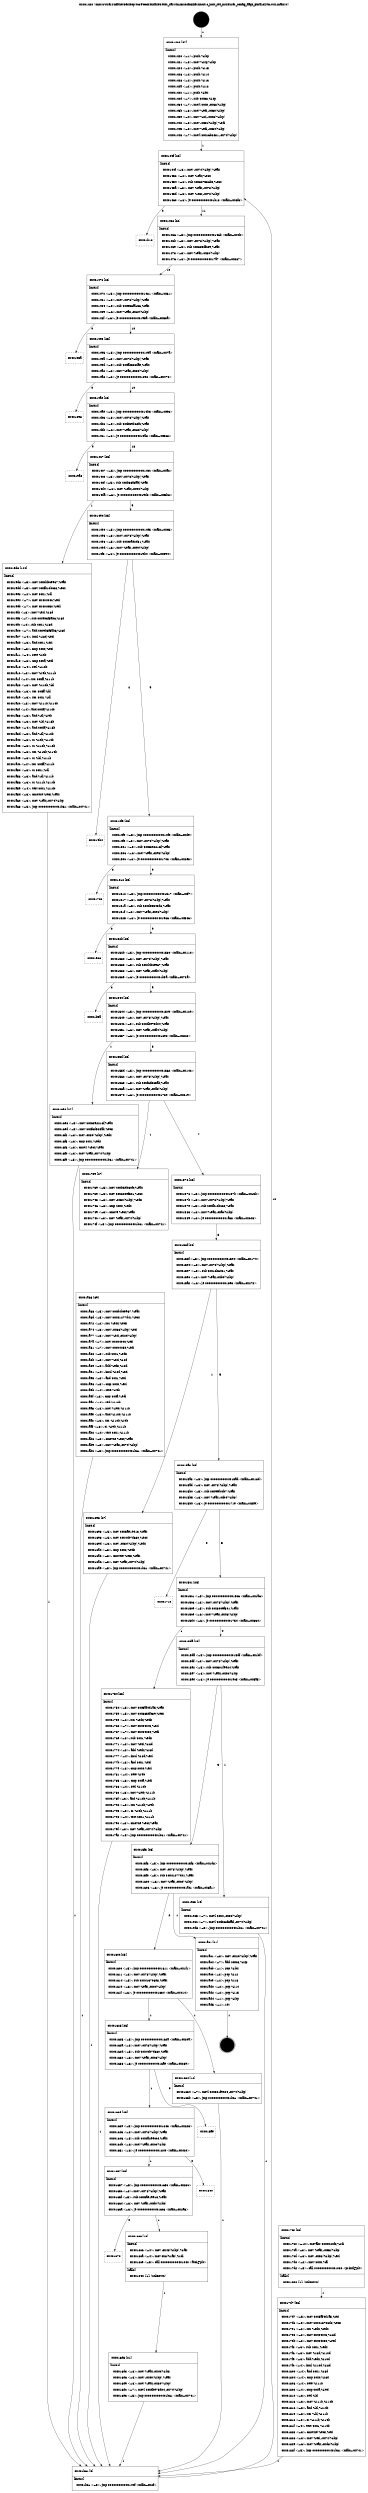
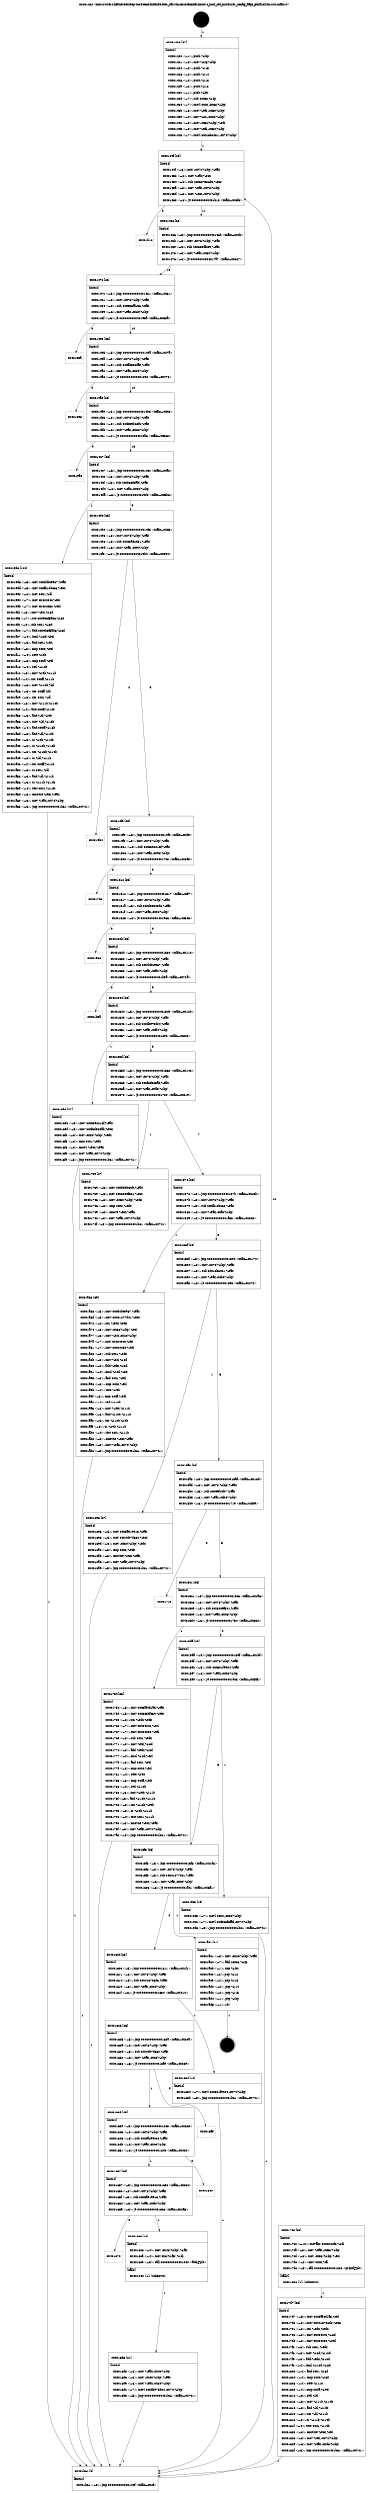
edge "0x401576 [25]" -> "0x401a68 [89]": added, label "1"
edge "0x40160c [25]" -> "0x401625 [25]": removed, label "1"
